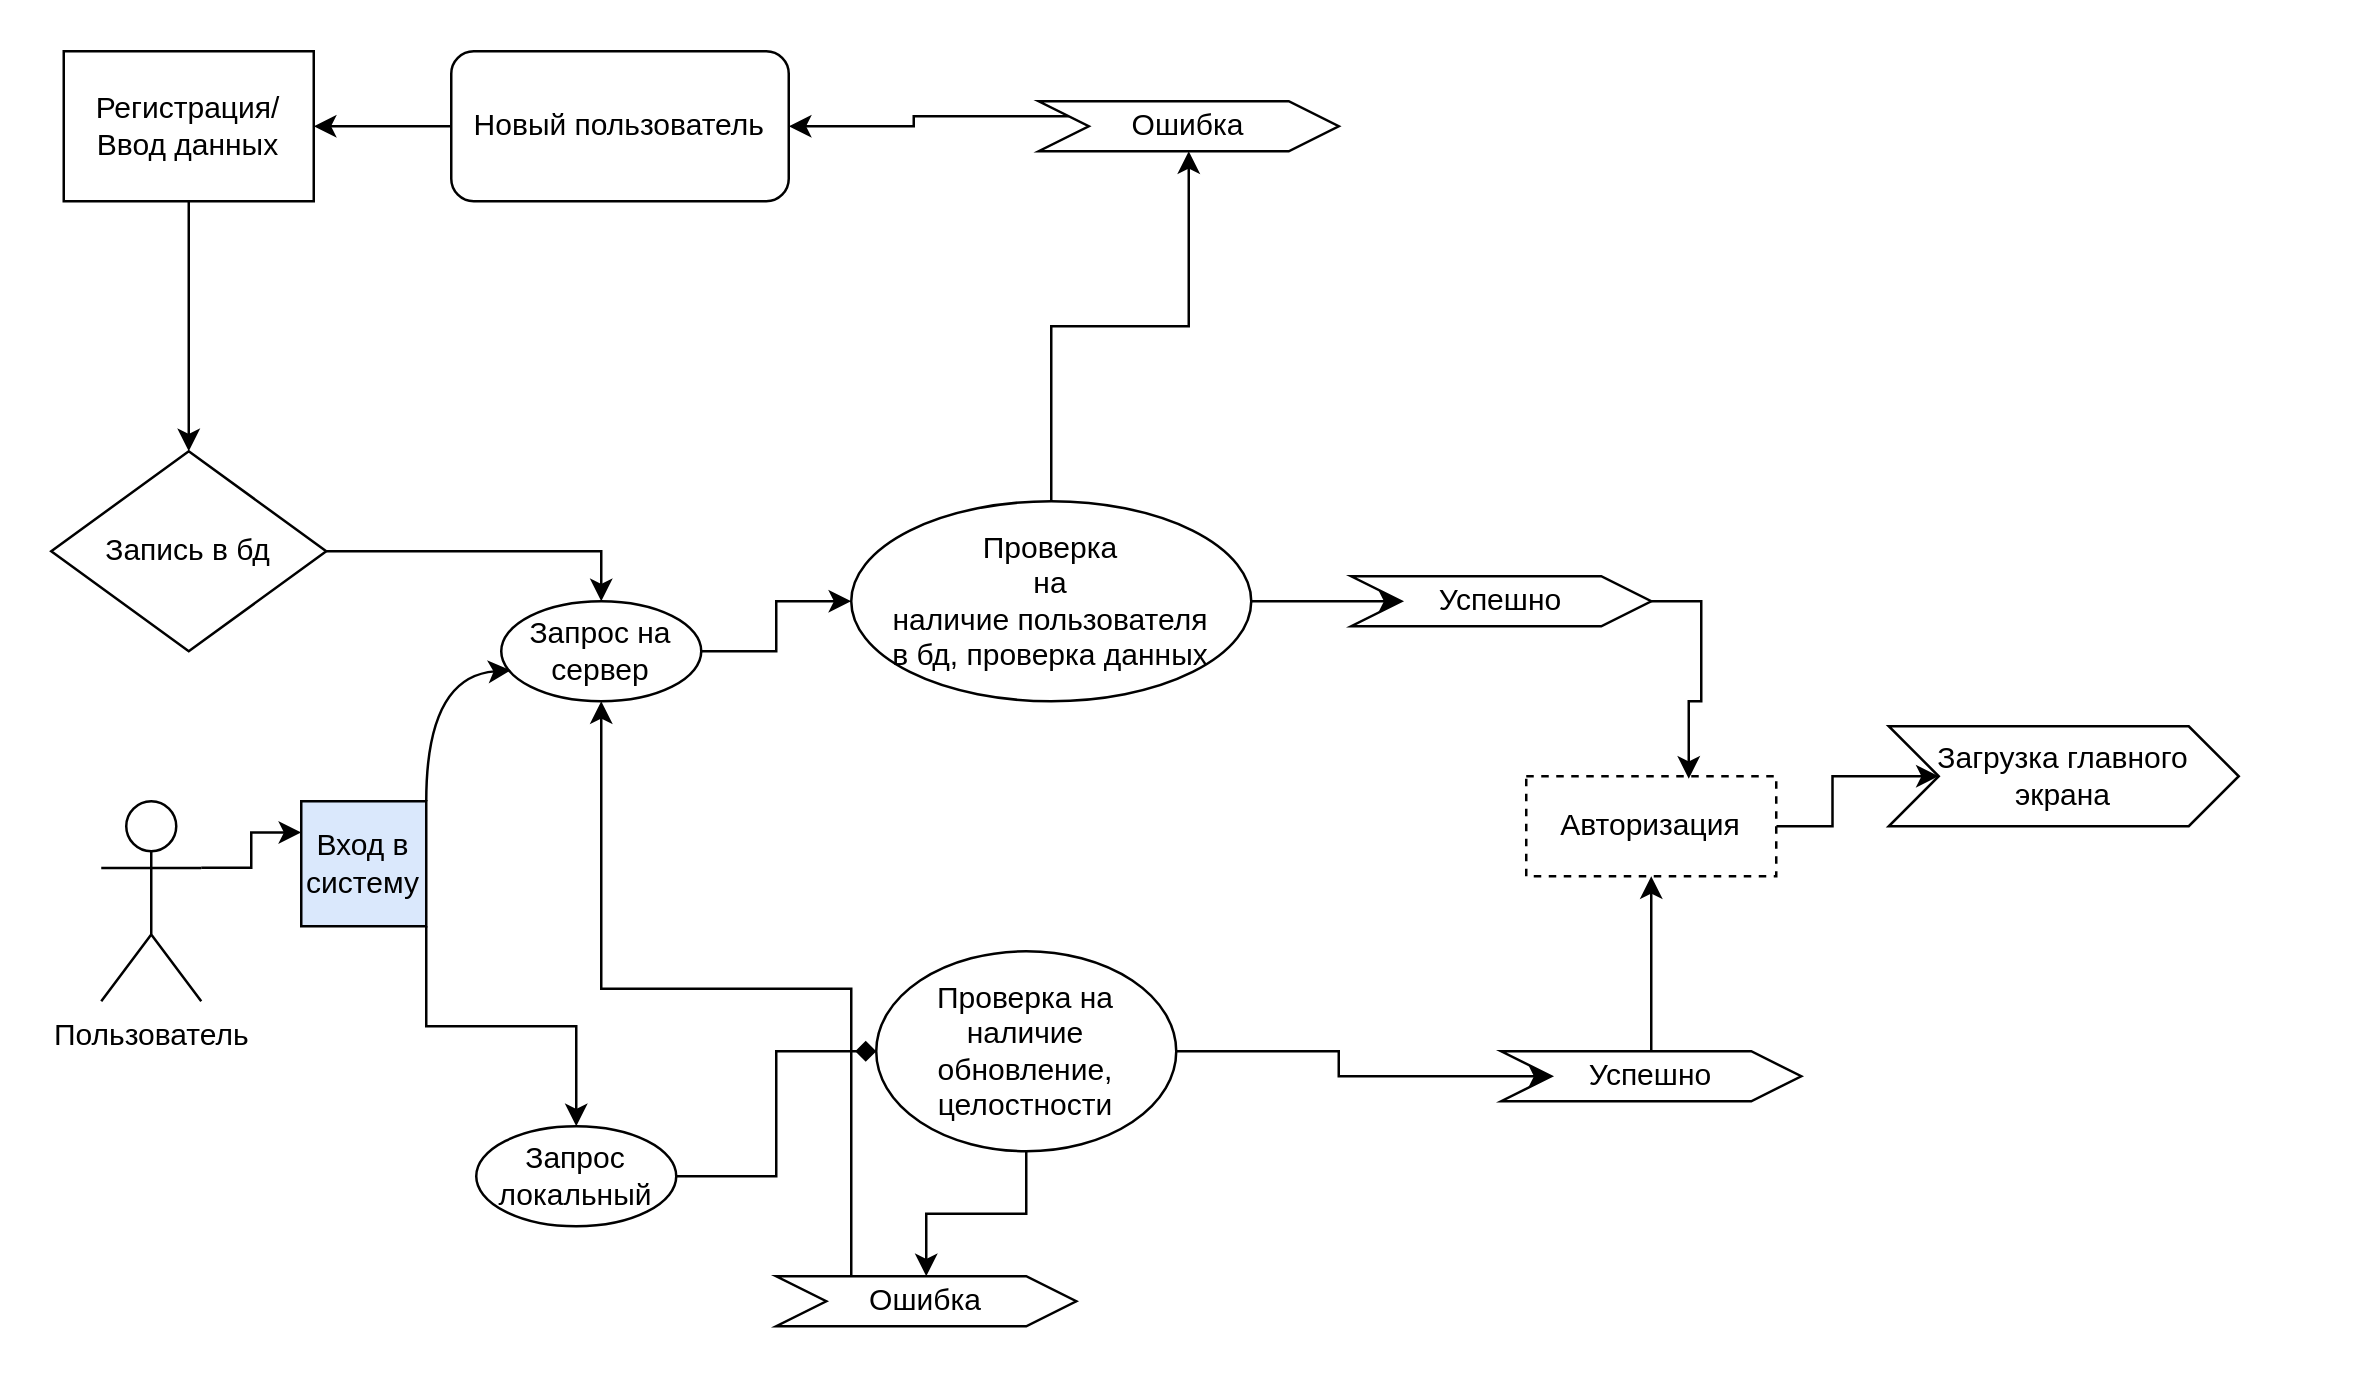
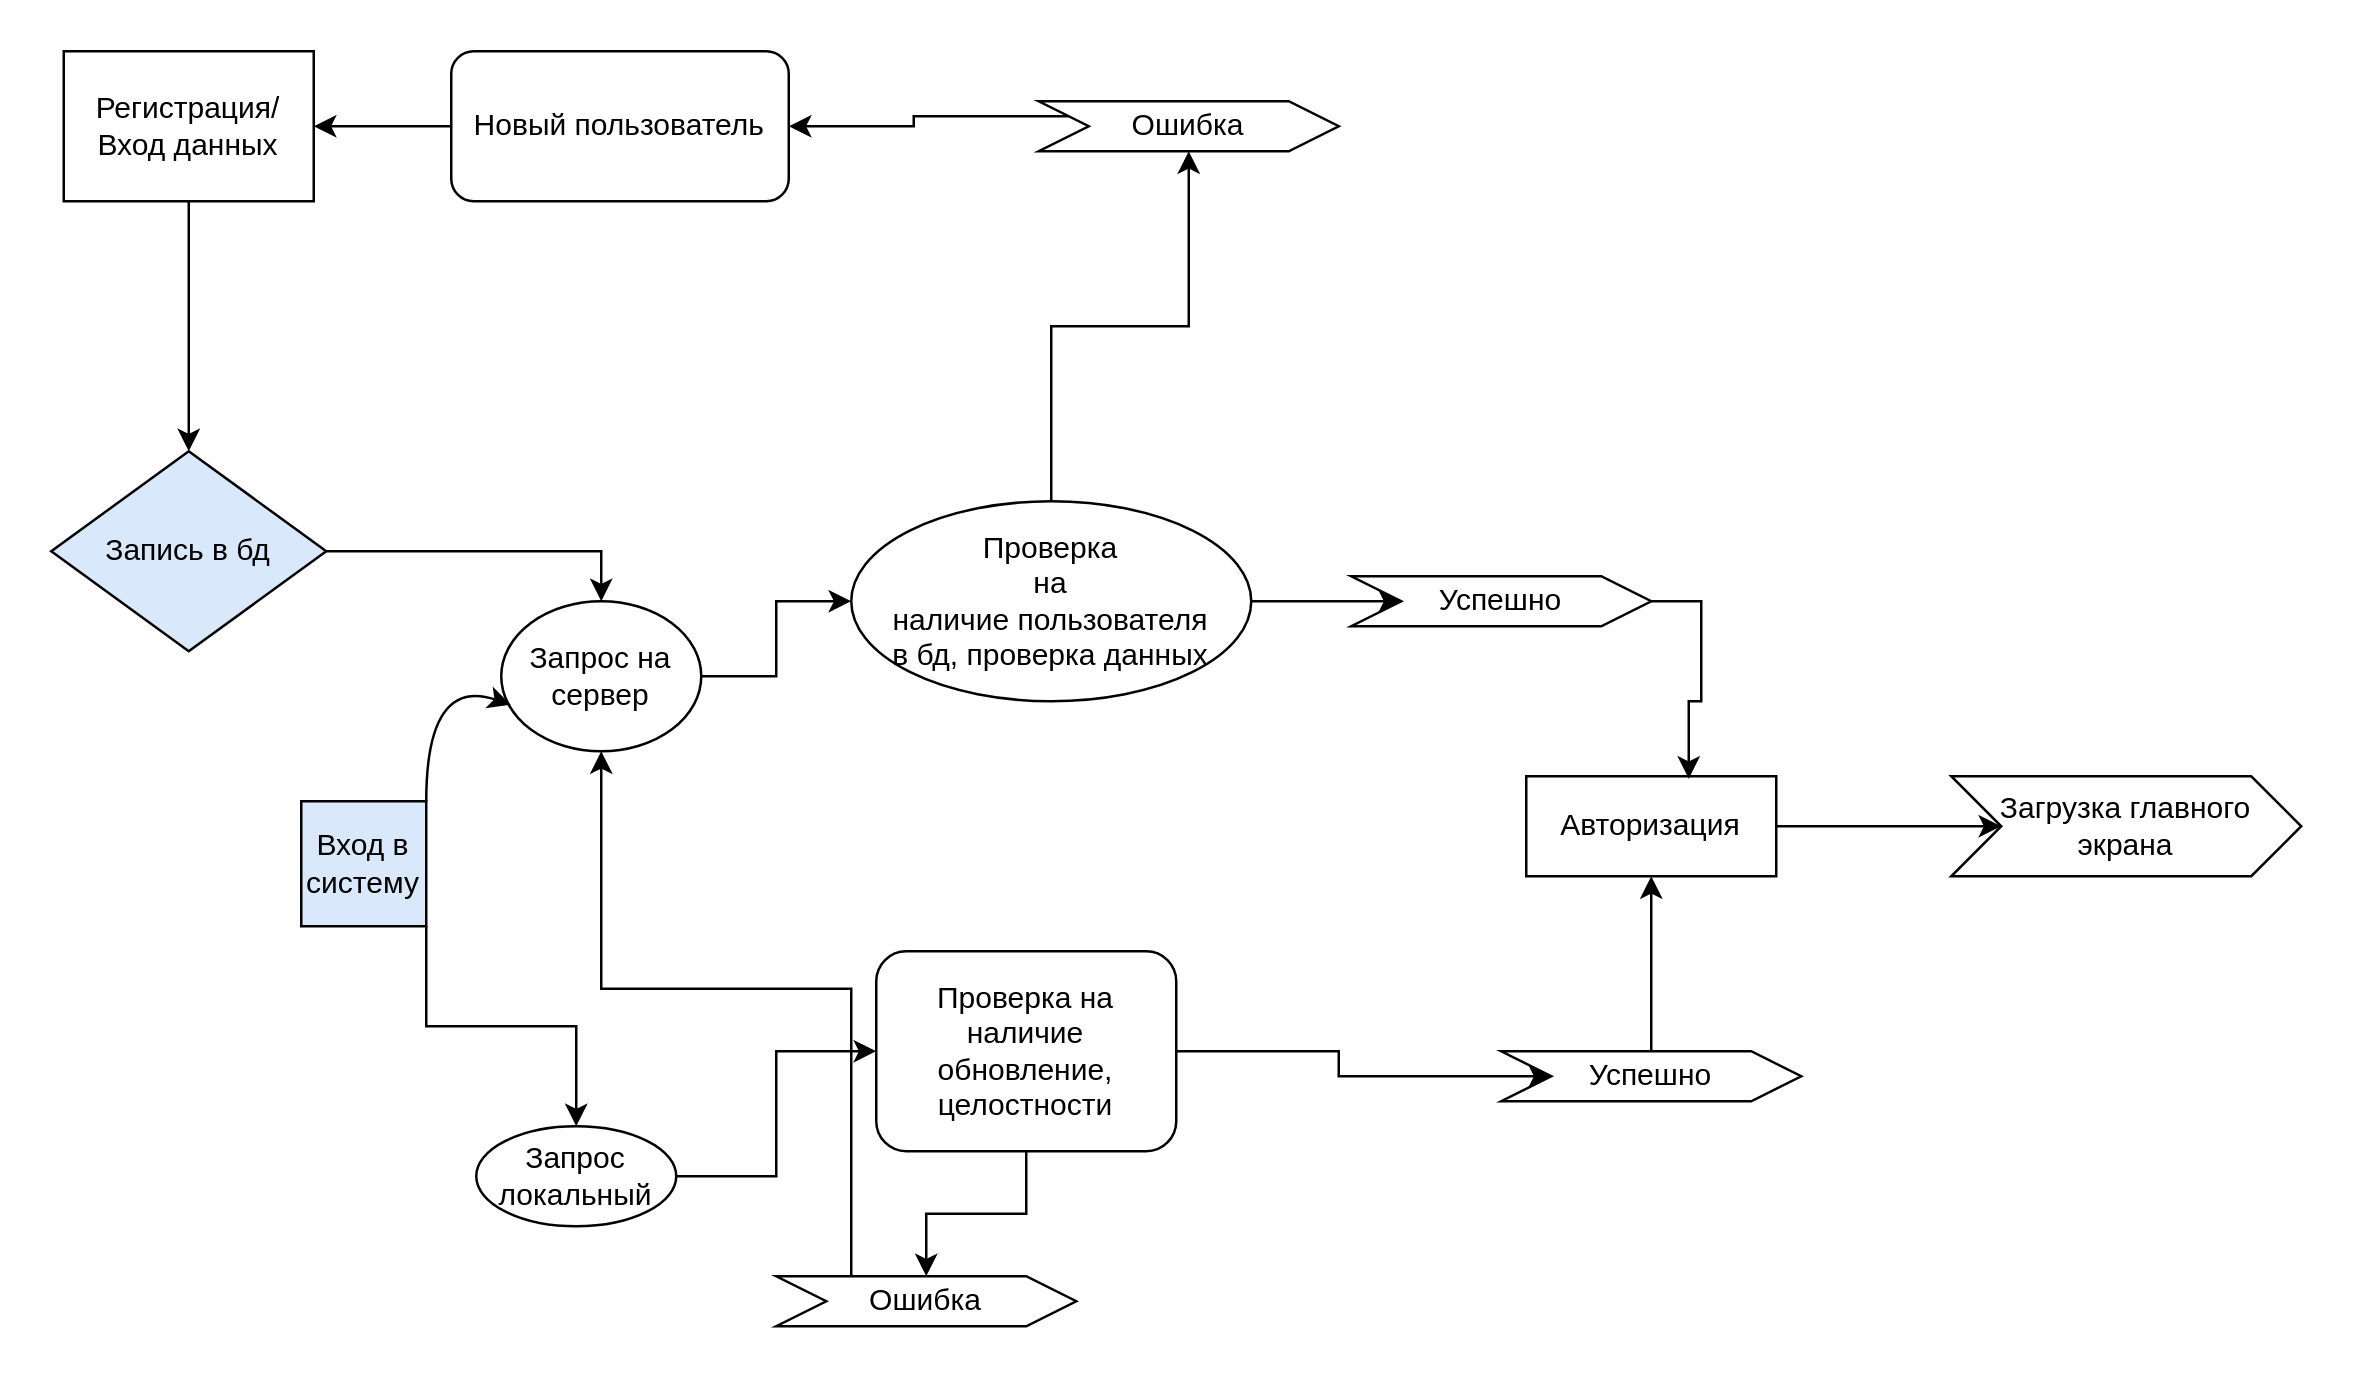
node "Регистрация/ Ввод данных": label "Регистрация/ Ввод данных" -> "Регистрация/ Вход данных"
node "Запись в бд": fillcolor #ffffff -> #dae8fc
node "Запрос на сервер": size 200x100 -> 200x150
node "Загрузка главного экрана": moved (2064, 776) -> (2126, 826)
node "Авторизация": style dashed -> solid
edge "Пользователь" -> "Вход в систему": removed
node "Пользователь": removed
edge "Запрос локальный" -> "Проверка на наличие обновление, целостности": arrowhead diamond -> classic
node "Проверка на наличие обновление, целостности": shape ellipse -> rounded rectangle
